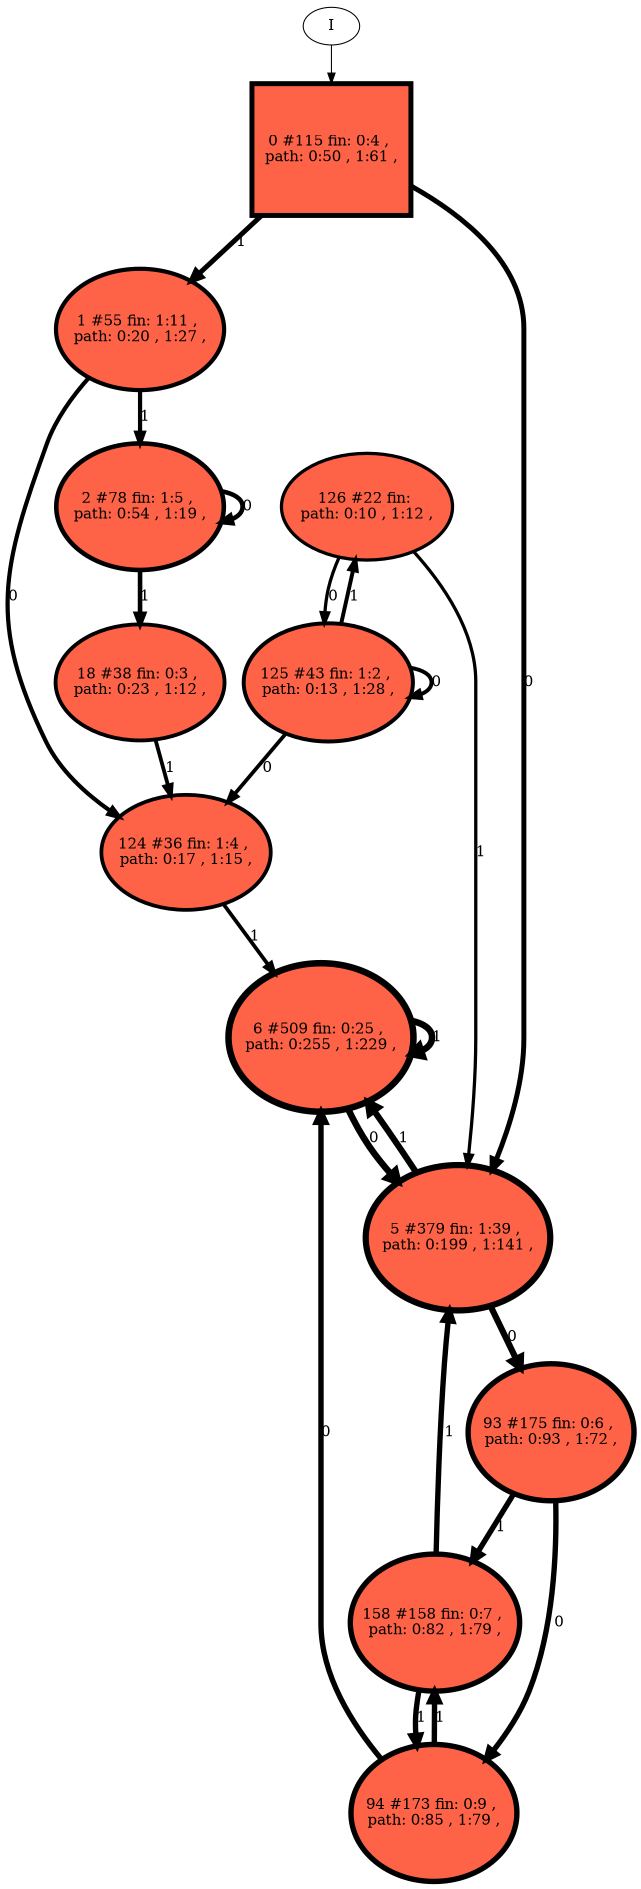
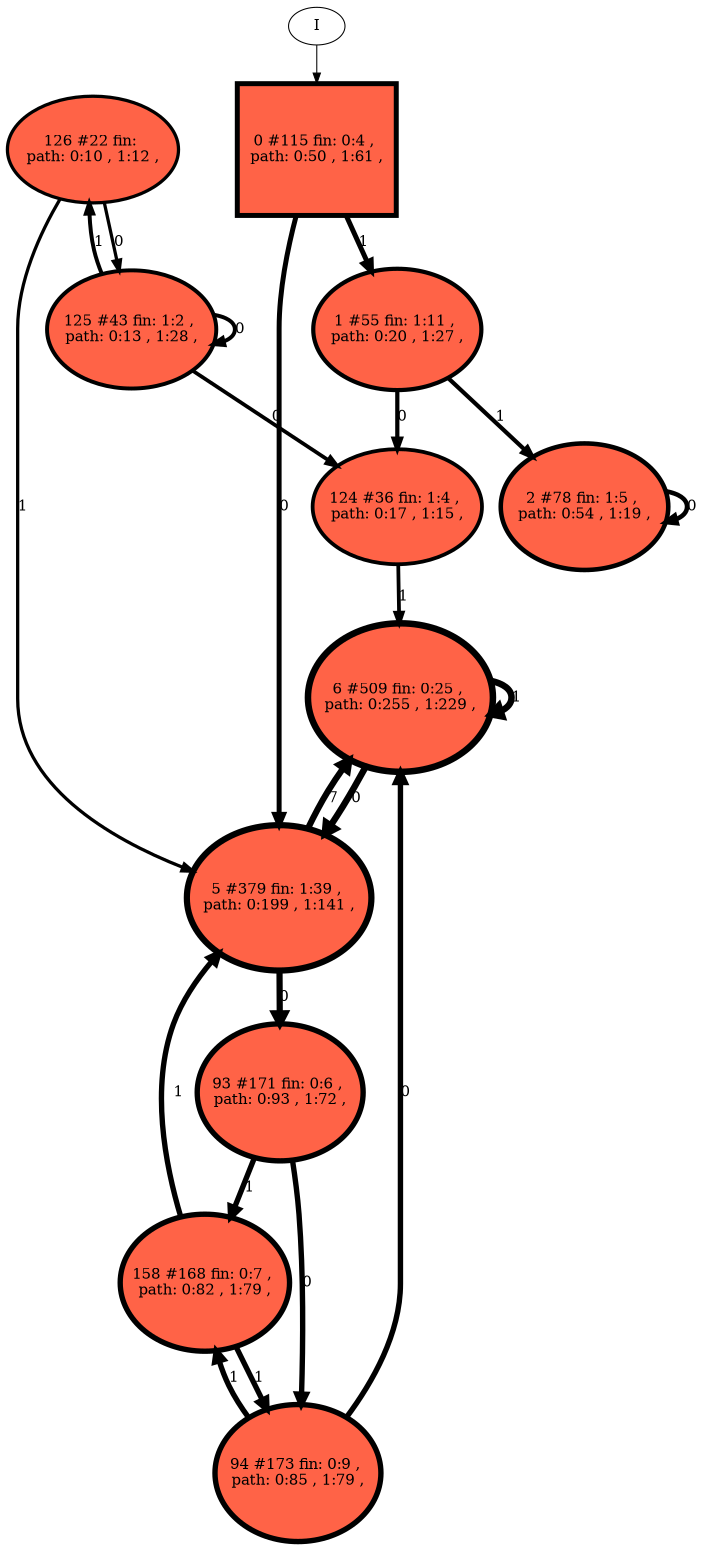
node "18 #38 fin: 0:3 , path: 0:23 , 1:12 ,": removed
edge "5 #379 fin: 1:39 , path: 0:199 , 1:141 ," -> "6 #509 fin: 0:25 , path: 0:255 , 1:229 ,": label "1 " -> "7 "
node "93 #175 fin: 0:6 , path: 0:93 , 1:72 ,": label "93 #175 fin: 0:6 , path: 0:93 , 1:72 ," -> "93 #171 fin: 0:6 , path: 0:93 , 1:72 ,"
node "158 #158 fin: 0:7 , path: 0:82 , 1:79 ,": label "158 #158 fin: 0:7 , path: 0:82 , 1:79 ," -> "158 #168 fin: 0:7 , path: 0:82 , 1:79 ,"
